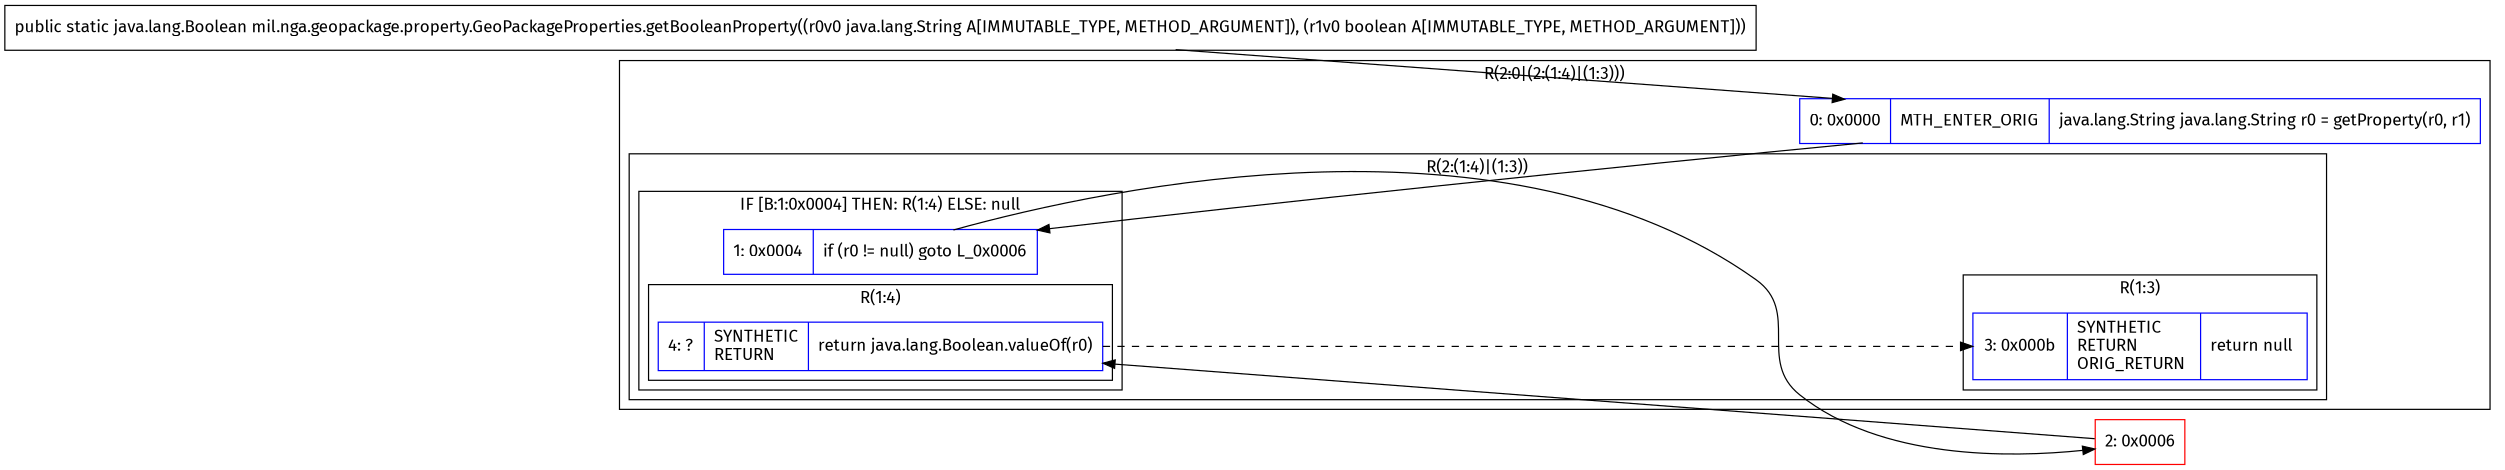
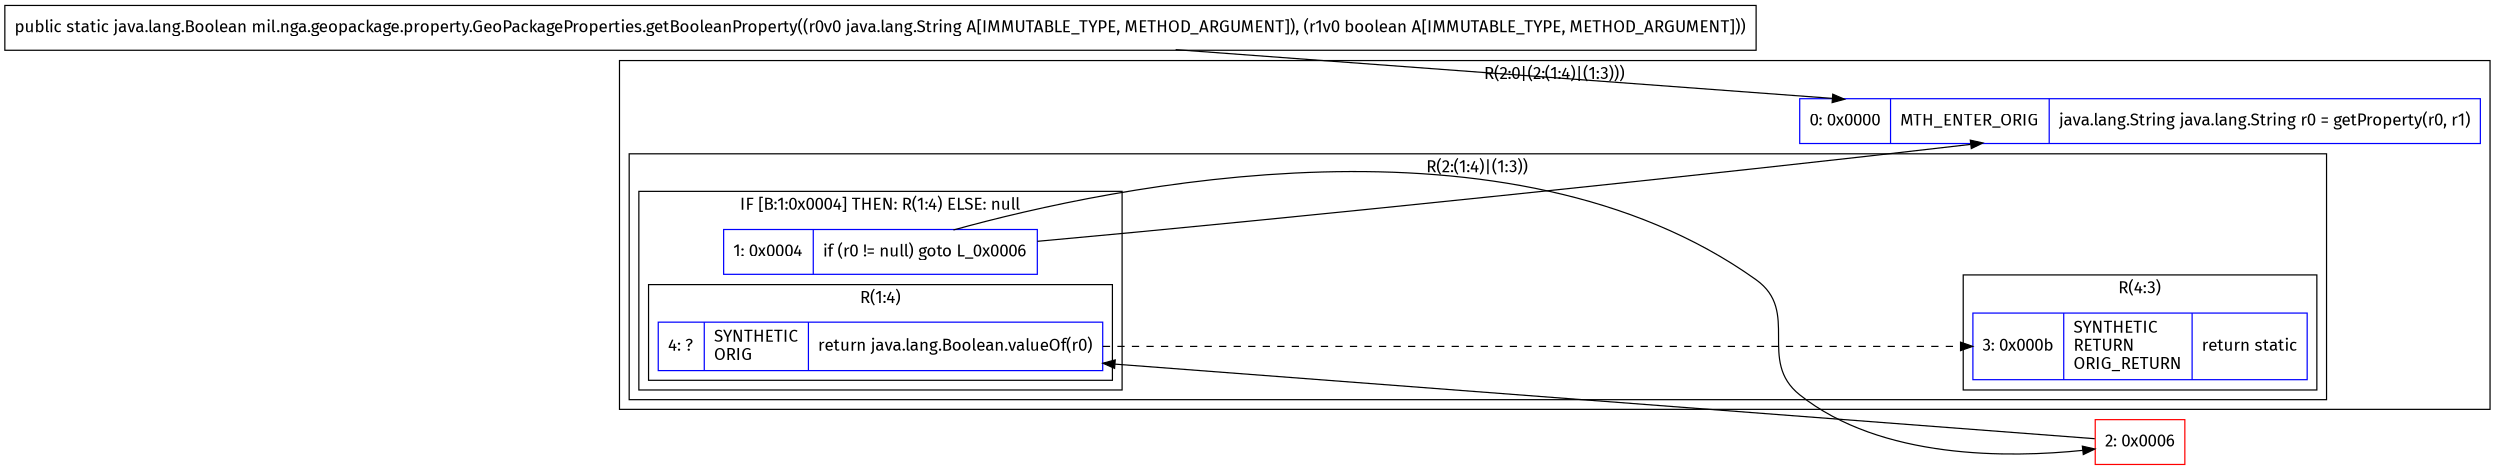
edge "0: 0x0000" -> "1: 0x0004": reversed
cluster "R(1:3)": label "R(1:3)" -> "R(4:3)"
node "3: 0x000b": text "return null" -> "return static"
node "4: ?": text "RETURN" -> "ORIG"
